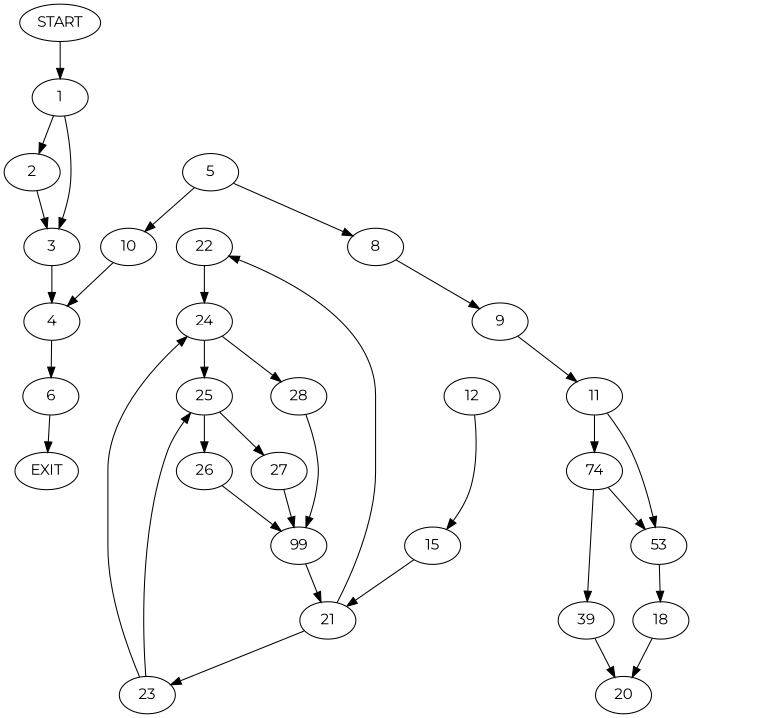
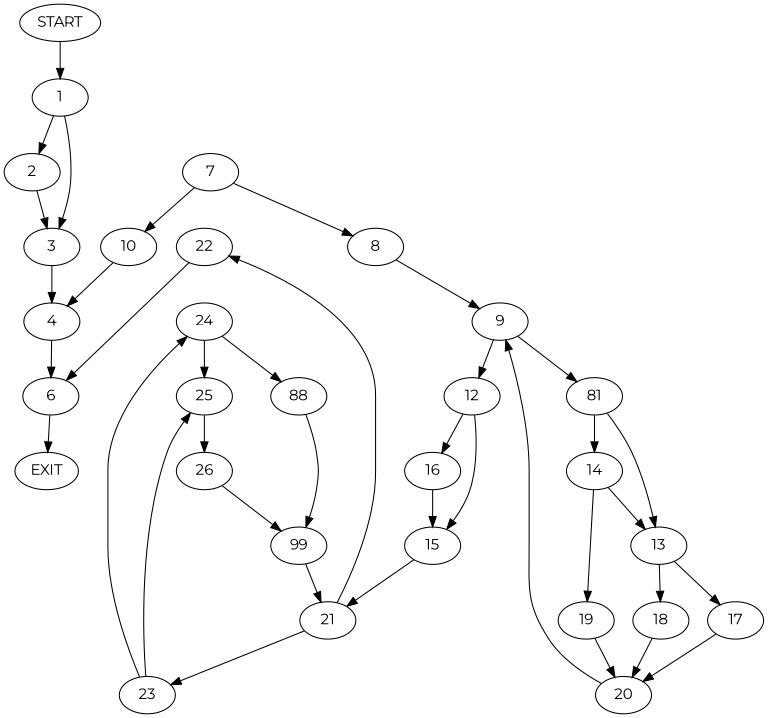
node "5": label "5" -> "7"
edge "22" -> "24": now "22" -> "6"
edge "9" -> "12": added
node "28": label "28" -> "88"
node "11": label "11" -> "81"
node "27": removed
node "16": added
node "74": label "74" -> "14"
edge "20" -> "9": added
node "53": label "53" -> "13"
node "39": label "39" -> "19"
node "17": added
